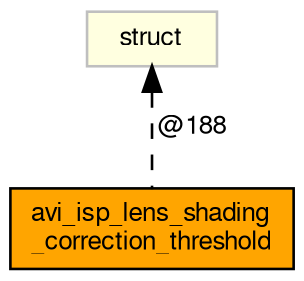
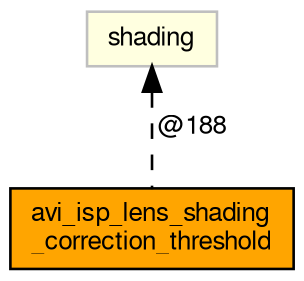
node "struct": label "struct" -> "shading"
